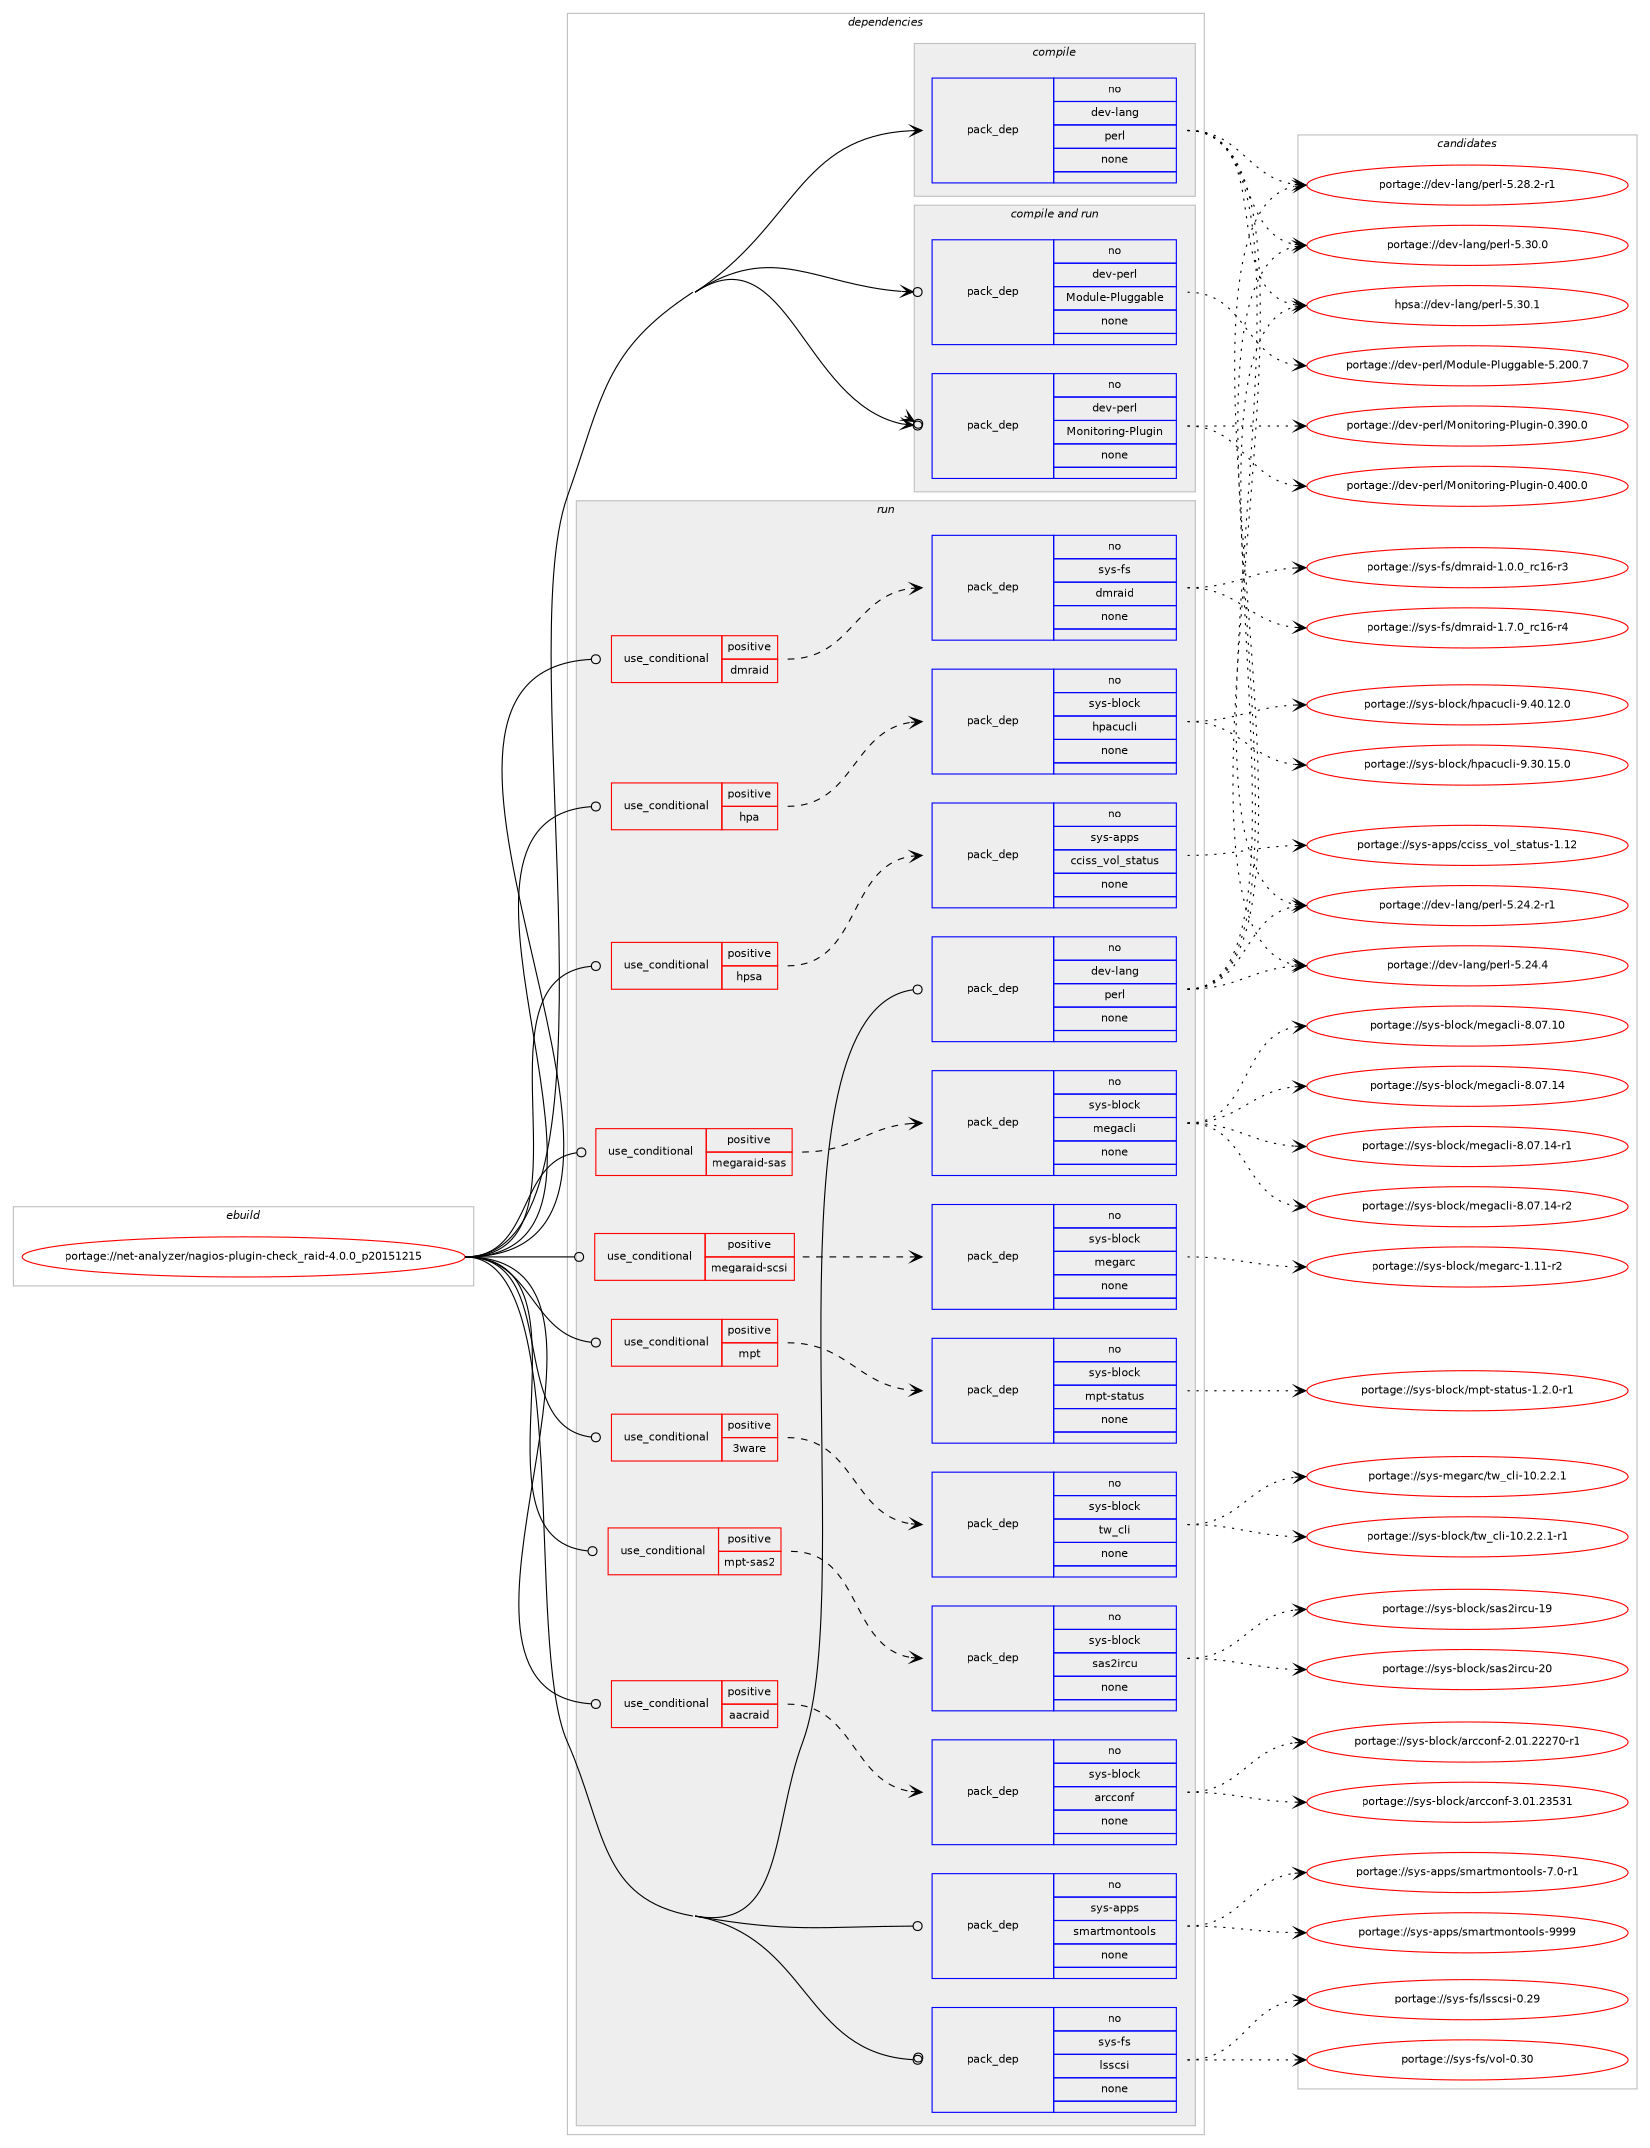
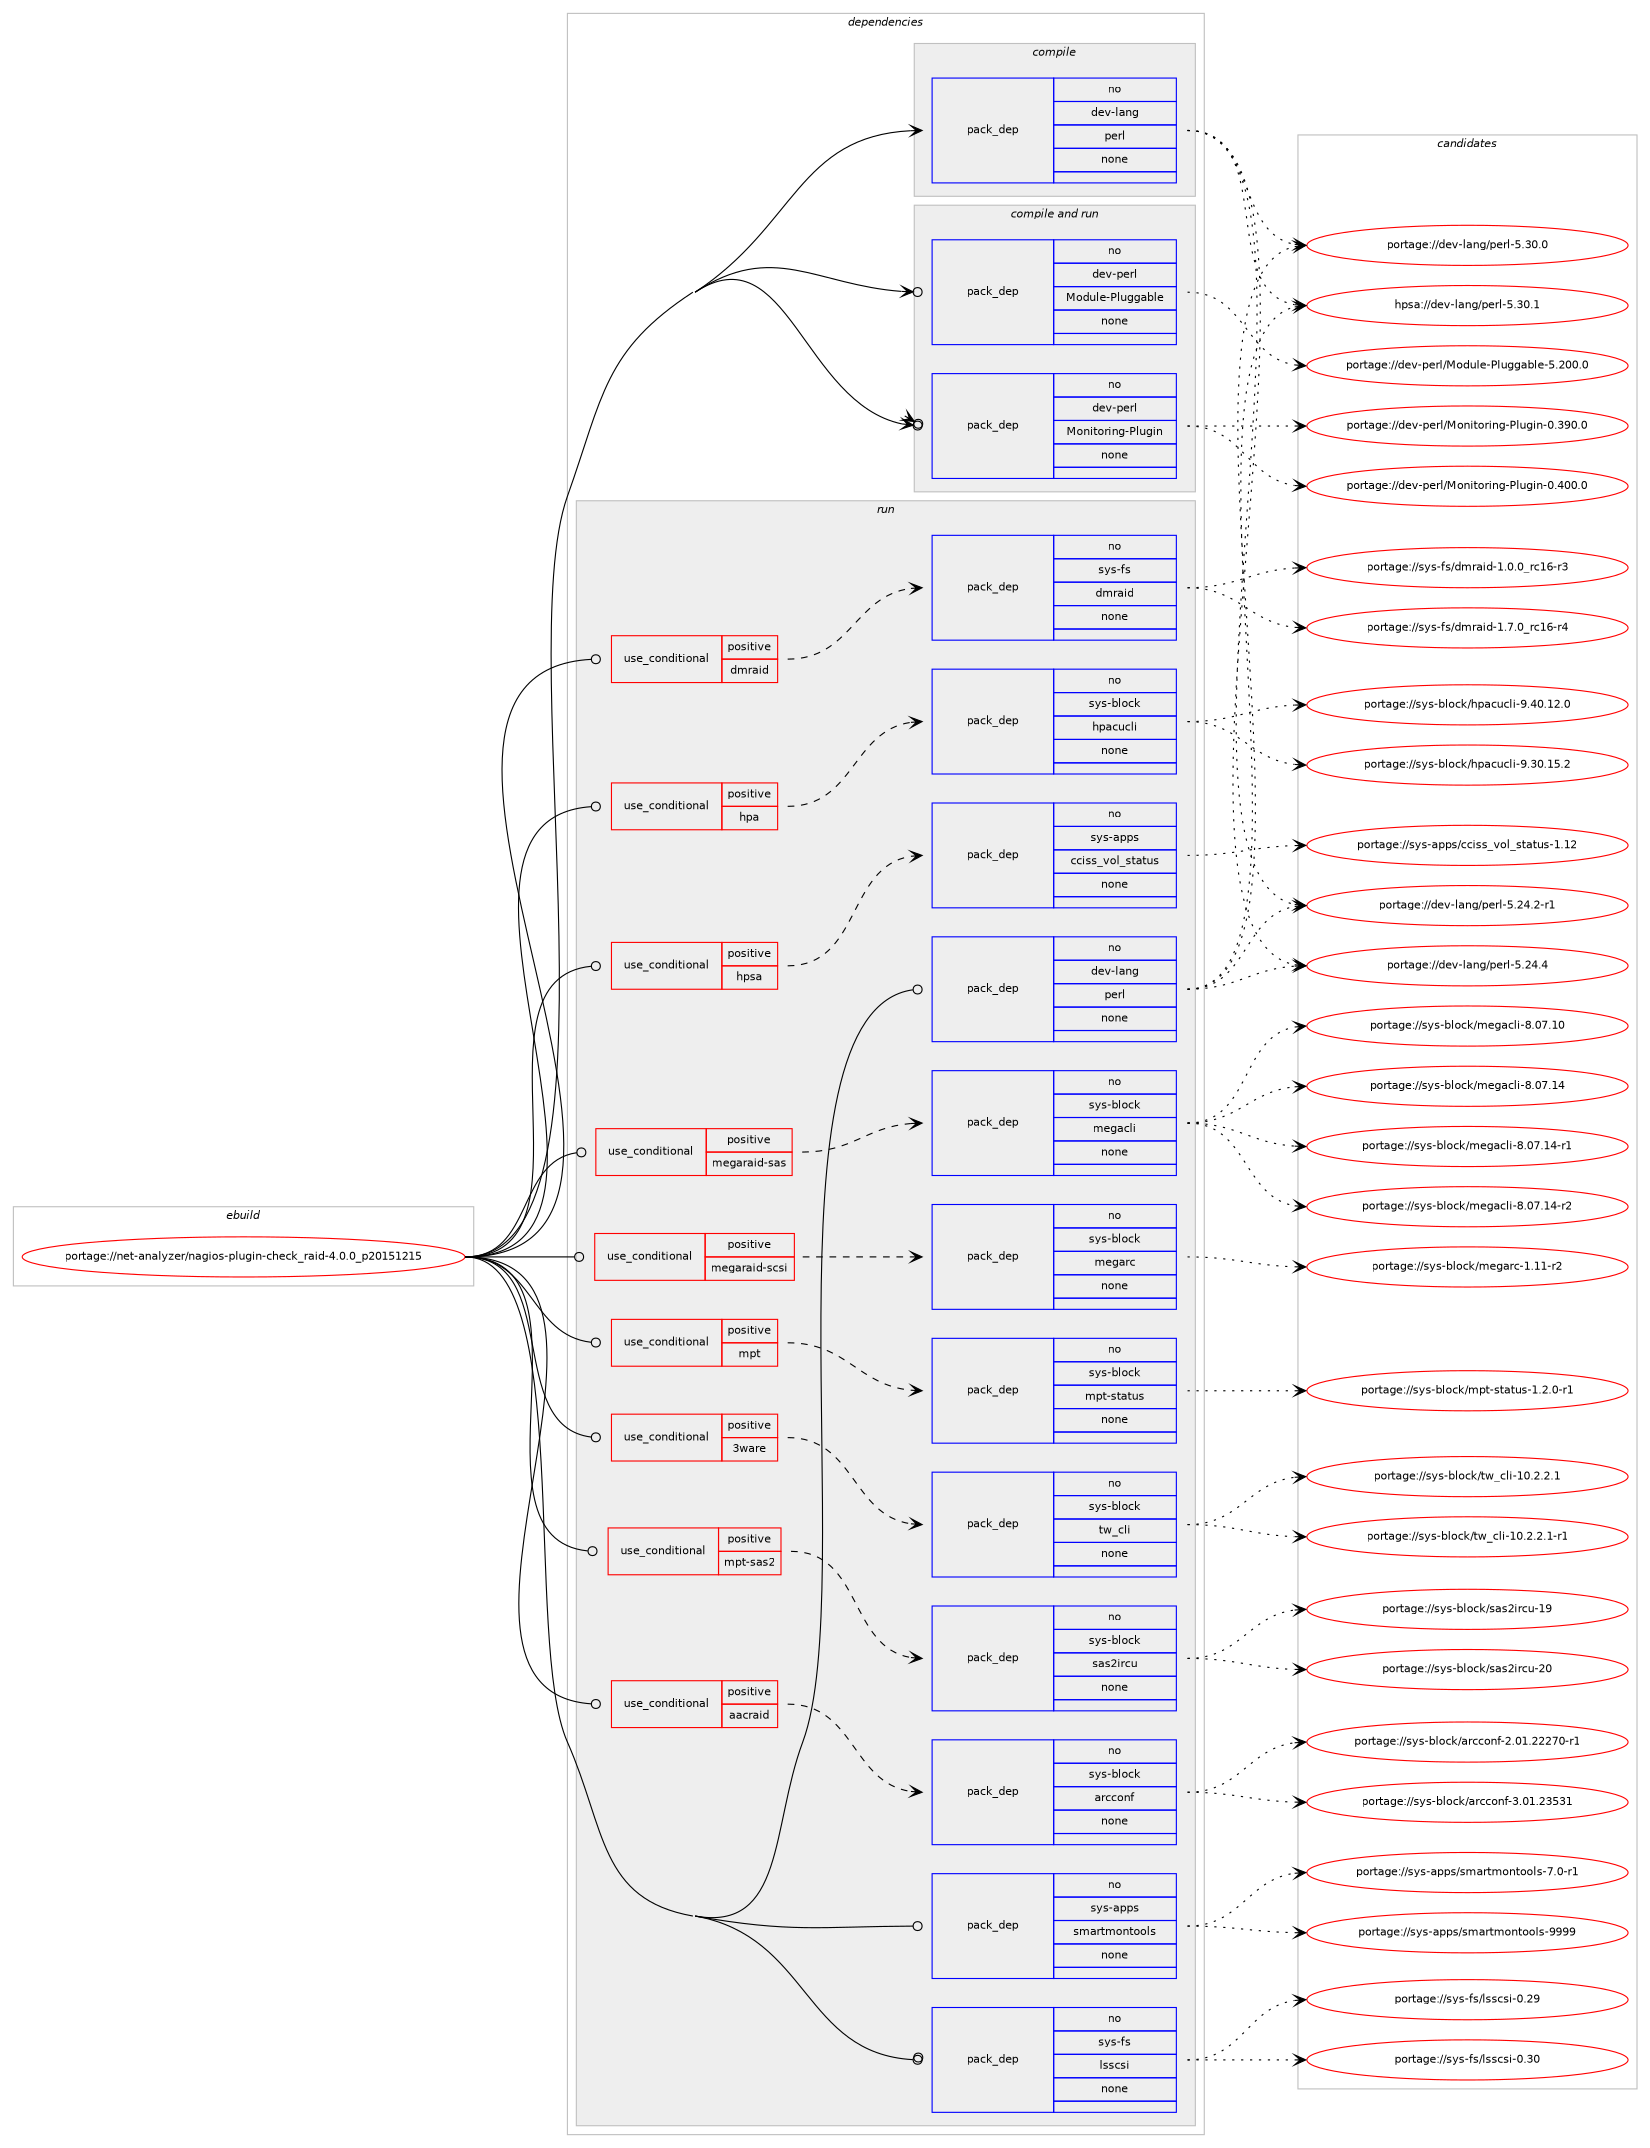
node "portage://dev-lang/perl-5.28.2-r1": removed
node "portage://dev-perl/Module-Pluggable-5.200.7": label "portage://dev-perl/Module-Pluggable-5.200.7" -> "portage://dev-perl/Module-Pluggable-5.200.0"
node "portage://sys-block/hpacucli-9.30.15.0": label "portage://sys-block/hpacucli-9.30.15.0" -> "portage://sys-block/hpacucli-9.30.15.2"
node "portage://sys-megarc/tw_cli-10.2.2.1": label "portage://sys-megarc/tw_cli-10.2.2.1" -> "portage://sys-block/tw_cli-10.2.2.1"
node "portage://sys-fs/vol-0.30": label "portage://sys-fs/vol-0.30" -> "portage://sys-fs/lsscsi-0.30"
